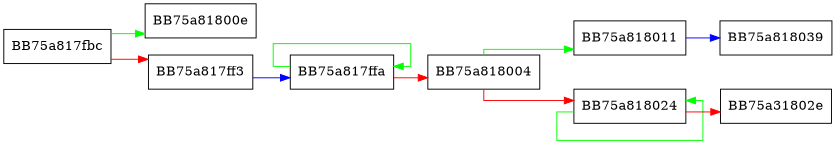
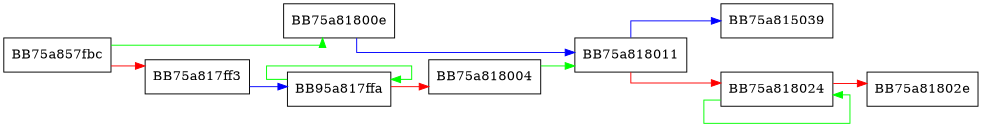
node "BB75a818039": label "BB75a818039" -> "BB75a815039"
node "BB75a817fbc": label "BB75a817fbc" -> "BB75a857fbc"
edge "BB75a81800e" -> "BB75a818011": added
node "BB75a817ffa": label "BB75a817ffa" -> "BB95a817ffa"
edge "BB75a818004" -> "BB75a818024": now "BB75a818011" -> "BB75a818024"
node "BB75a31802e": label "BB75a31802e" -> "BB75a81802e"
